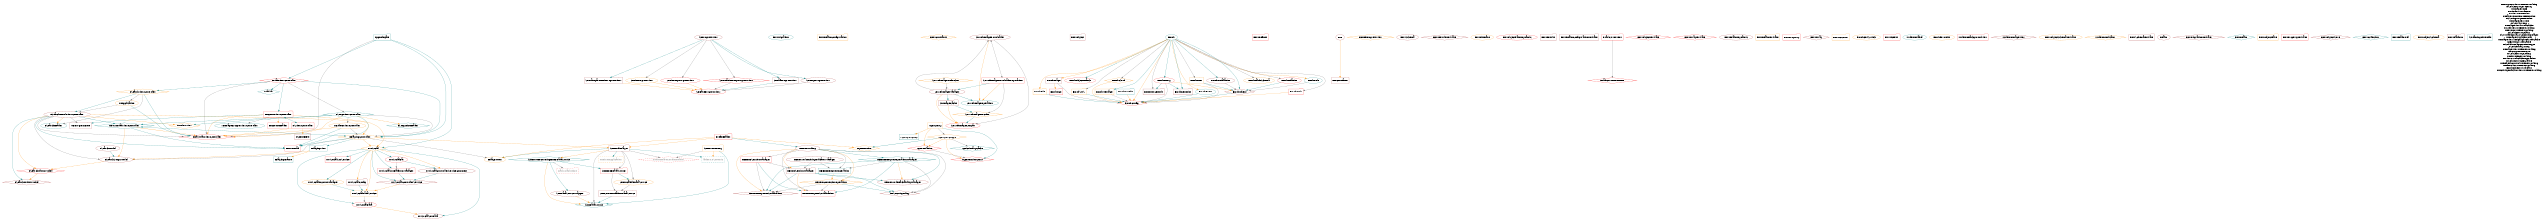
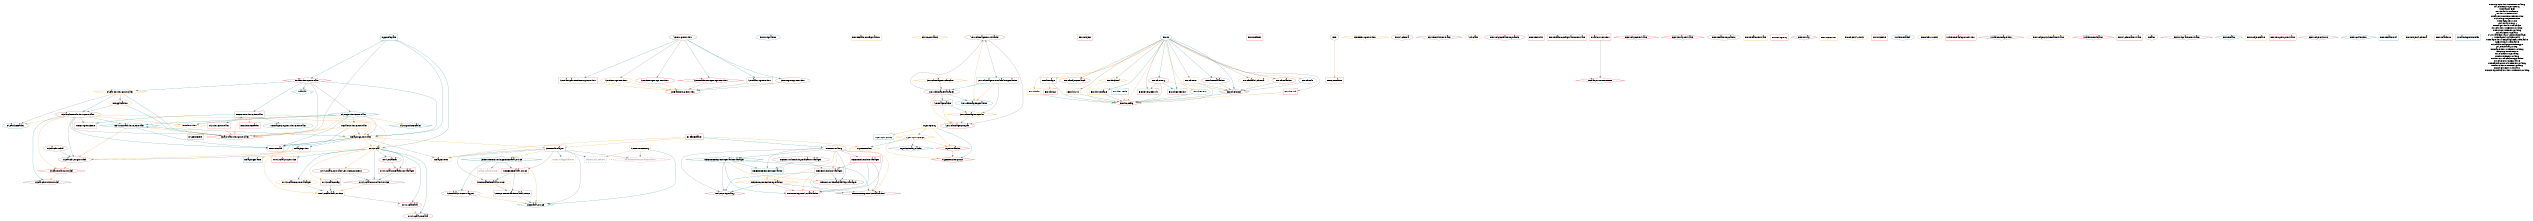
node "RLMListBase": label "RLMListBase" -> "Subclass"
node "YzdHUDIndicator": color darkorange -> red
node "TCollectViewController": shape ellipse -> folder
edge "UMSocialBar" -> "UMSocialControllerServiceComment": removed
